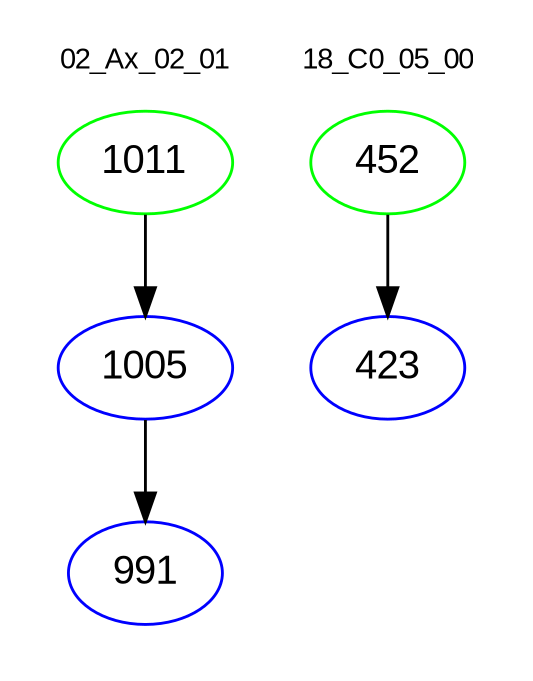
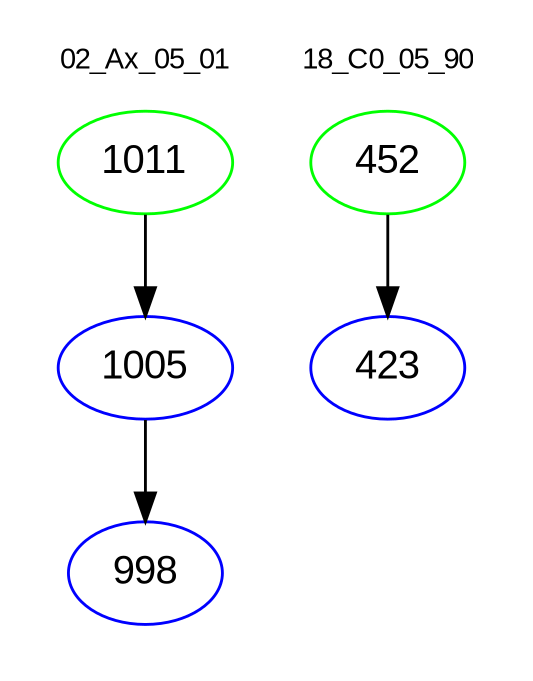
cluster "02_Ax_02_01": label "02_Ax_02_01" -> "02_Ax_05_01"
cluster "18_C0_05_00": label "18_C0_05_00" -> "18_C0_05_90"
node "991": label "991" -> "998"
